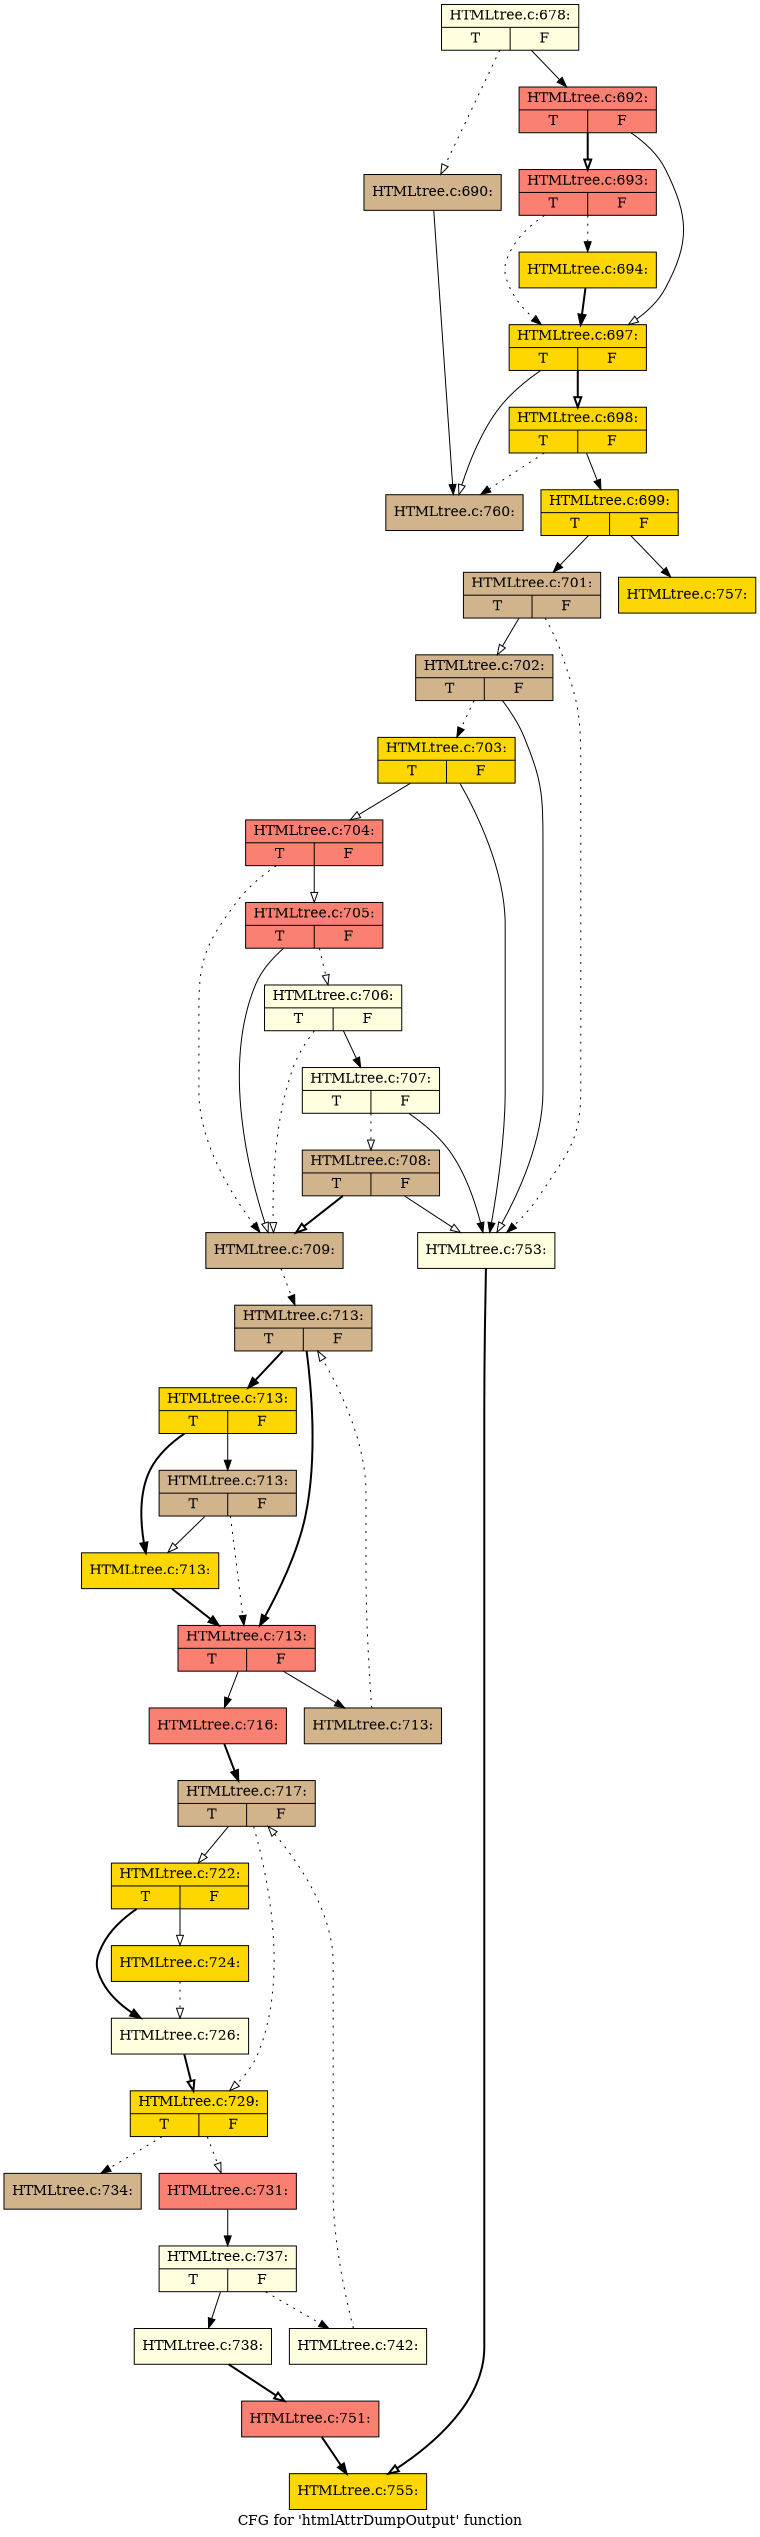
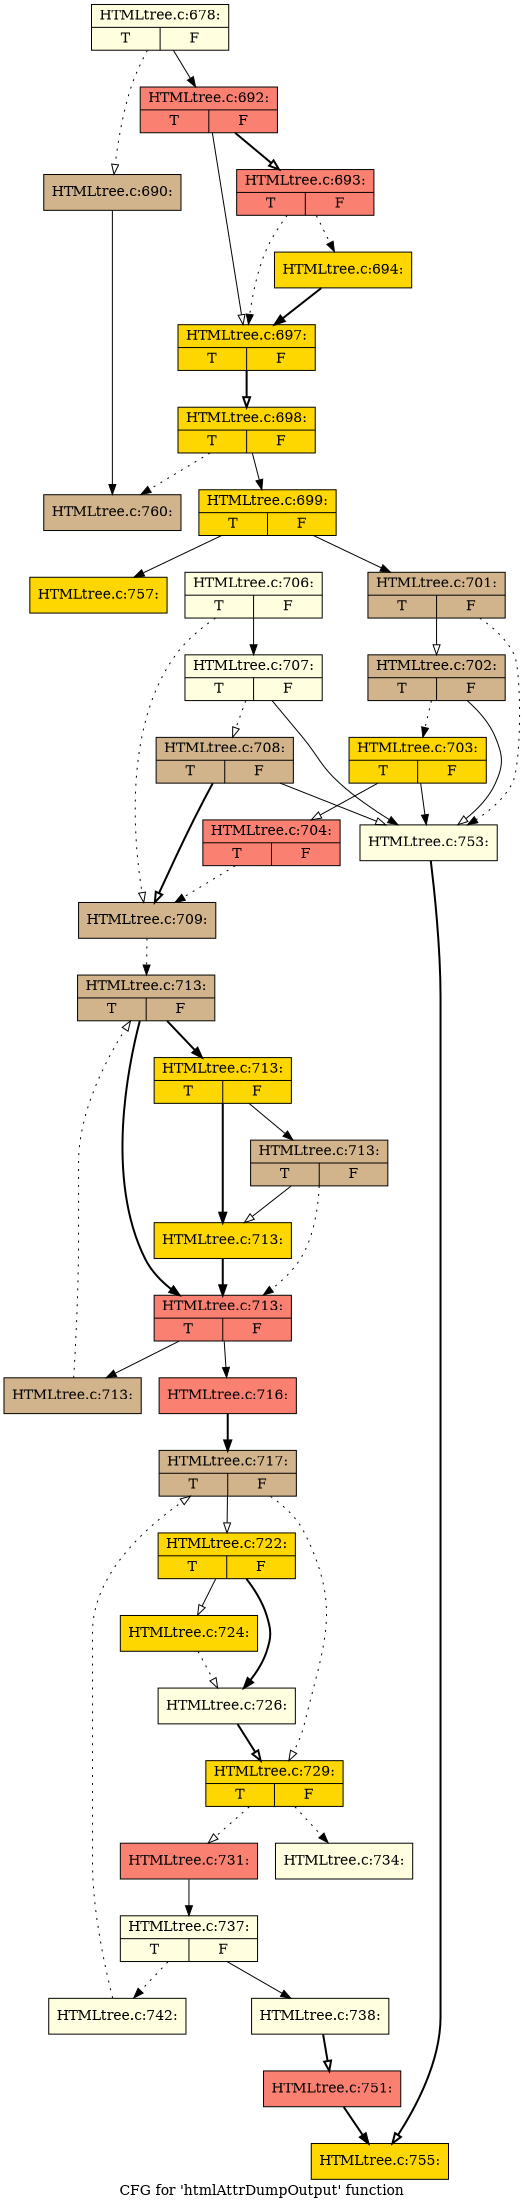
edge "HTMLtree.c:697:" -> "HTMLtree.c:760:": removed
node "HTMLtree.c:705:": removed
node "HTMLtree.c:734:": fillcolor tan -> lightyellow
